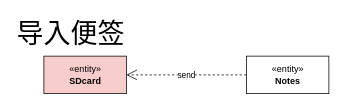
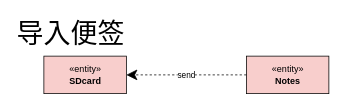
edge "«entity» Notes" -> "«entity» SDcard": arrowhead open -> classic
node "«entity» Notes": fillcolor #ffffff -> #f8cecc
